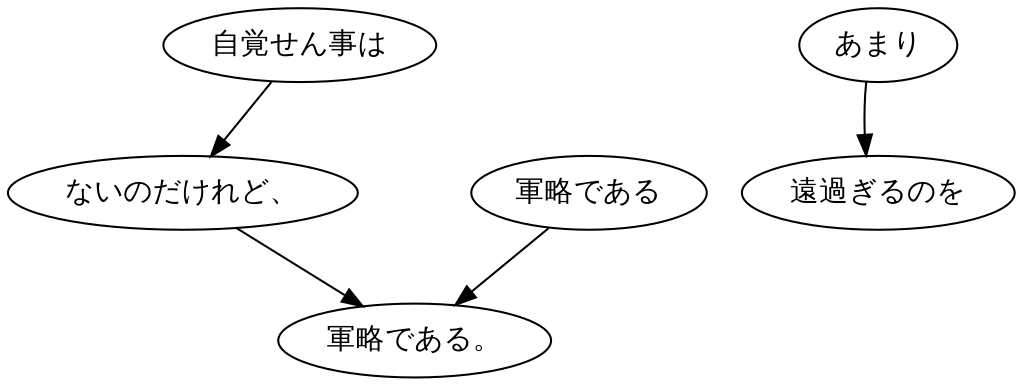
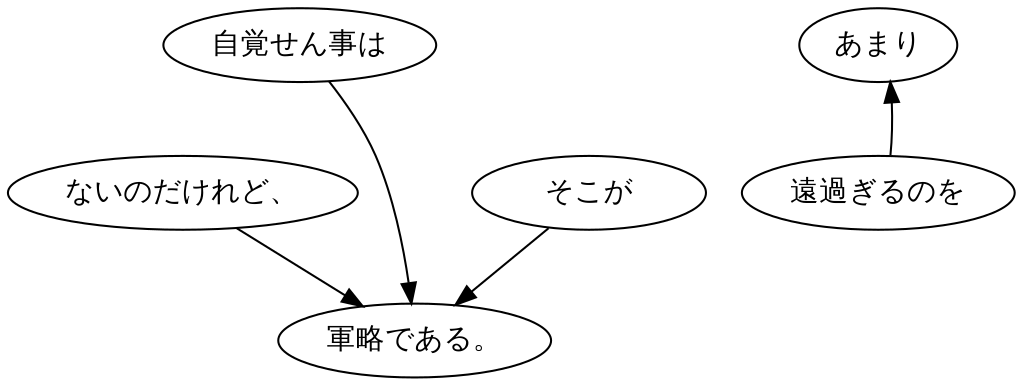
edge "あまり" -> "遠過ぎるのを": reversed
edge "自覚せん事は" -> "ないのだけれど、": now "自覚せん事は" -> "軍略である。"
node "軍略である": label "軍略である" -> "そこが"
